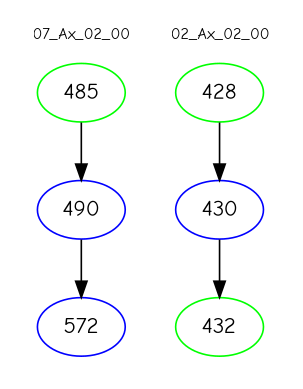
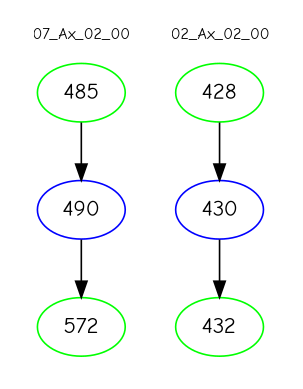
node "572": color blue -> green
